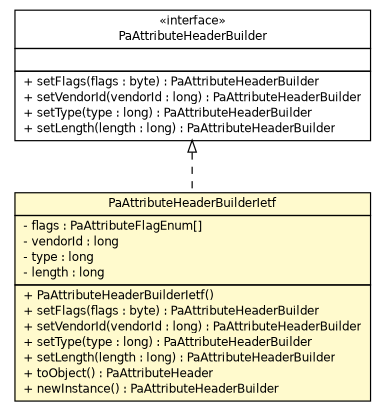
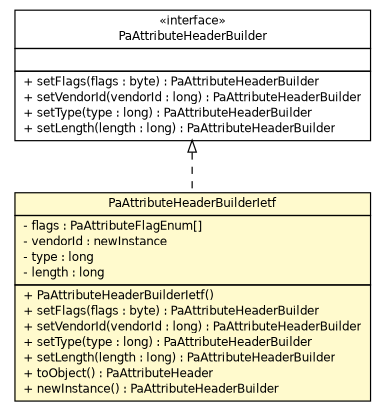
node "PaAttributeHeaderBuilderIetf": text "- vendorId : long" -> "- vendorId : newInstance"
